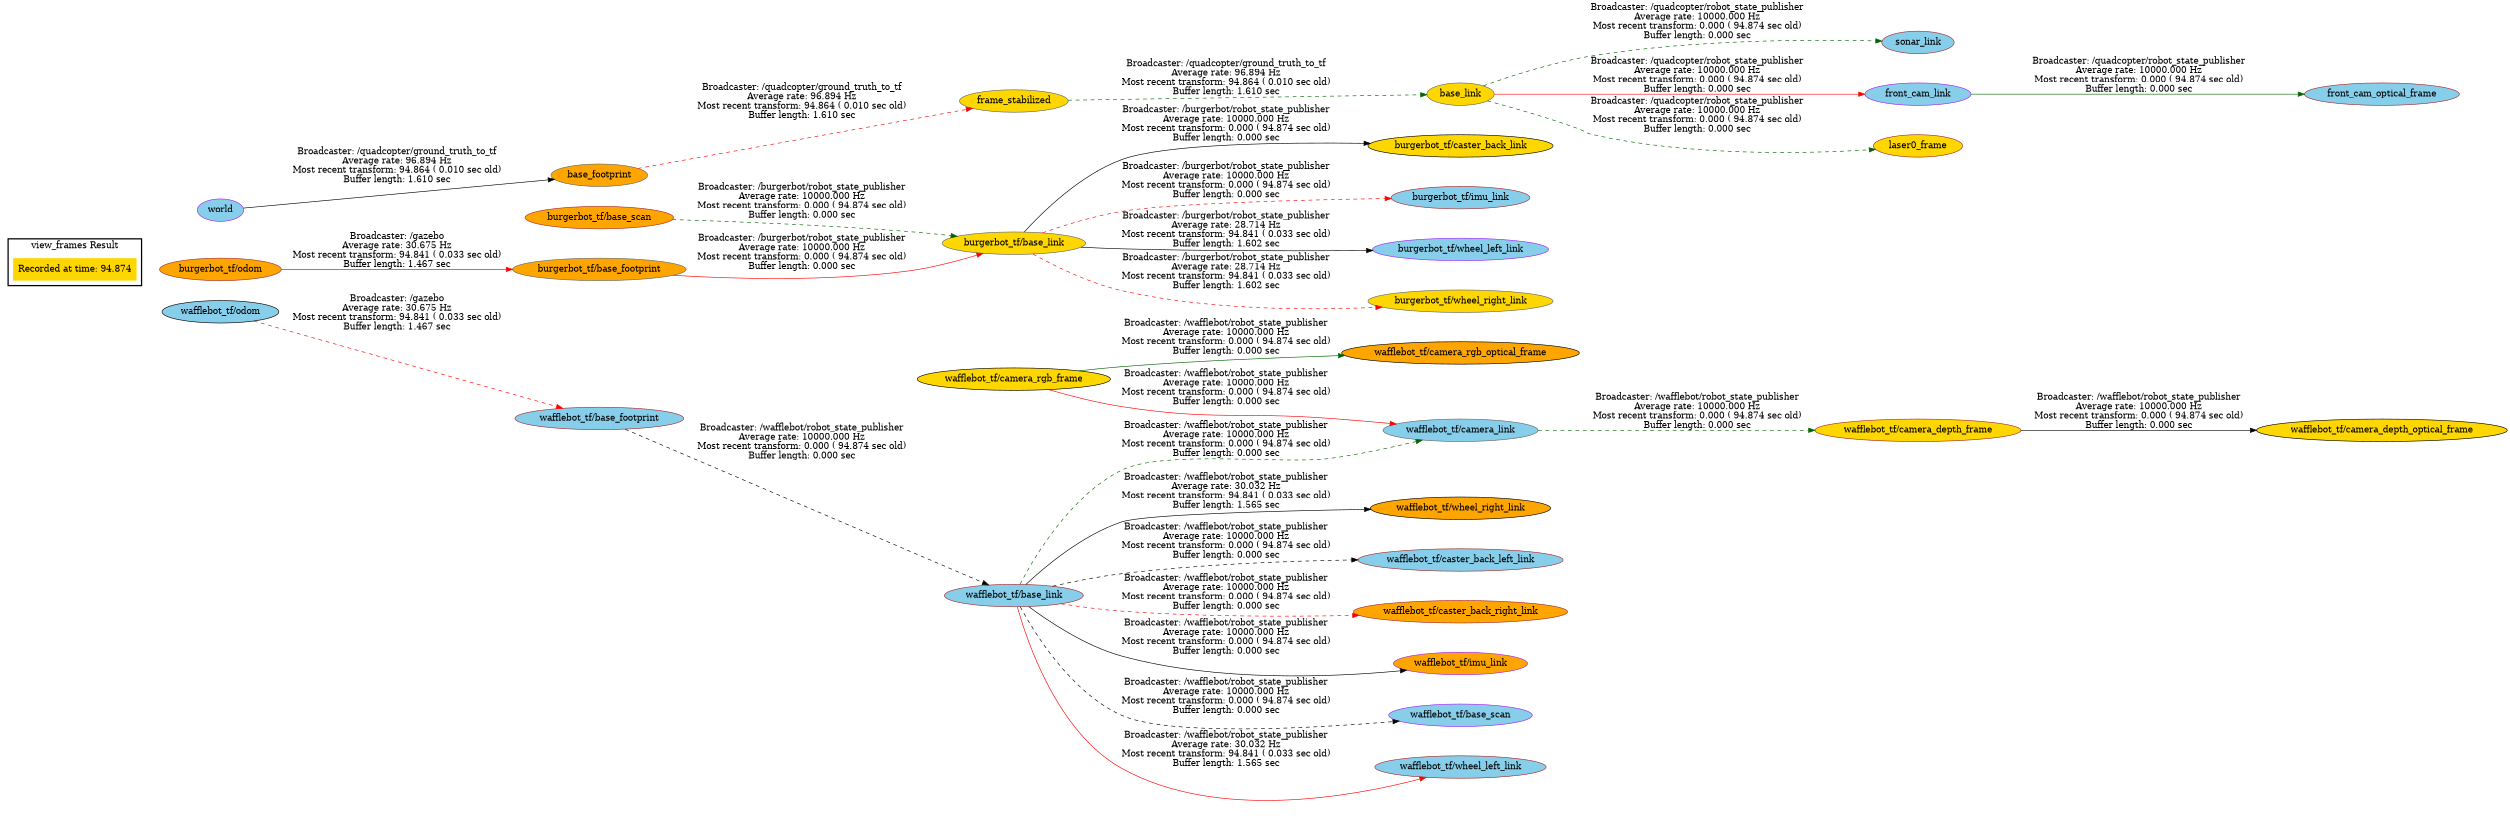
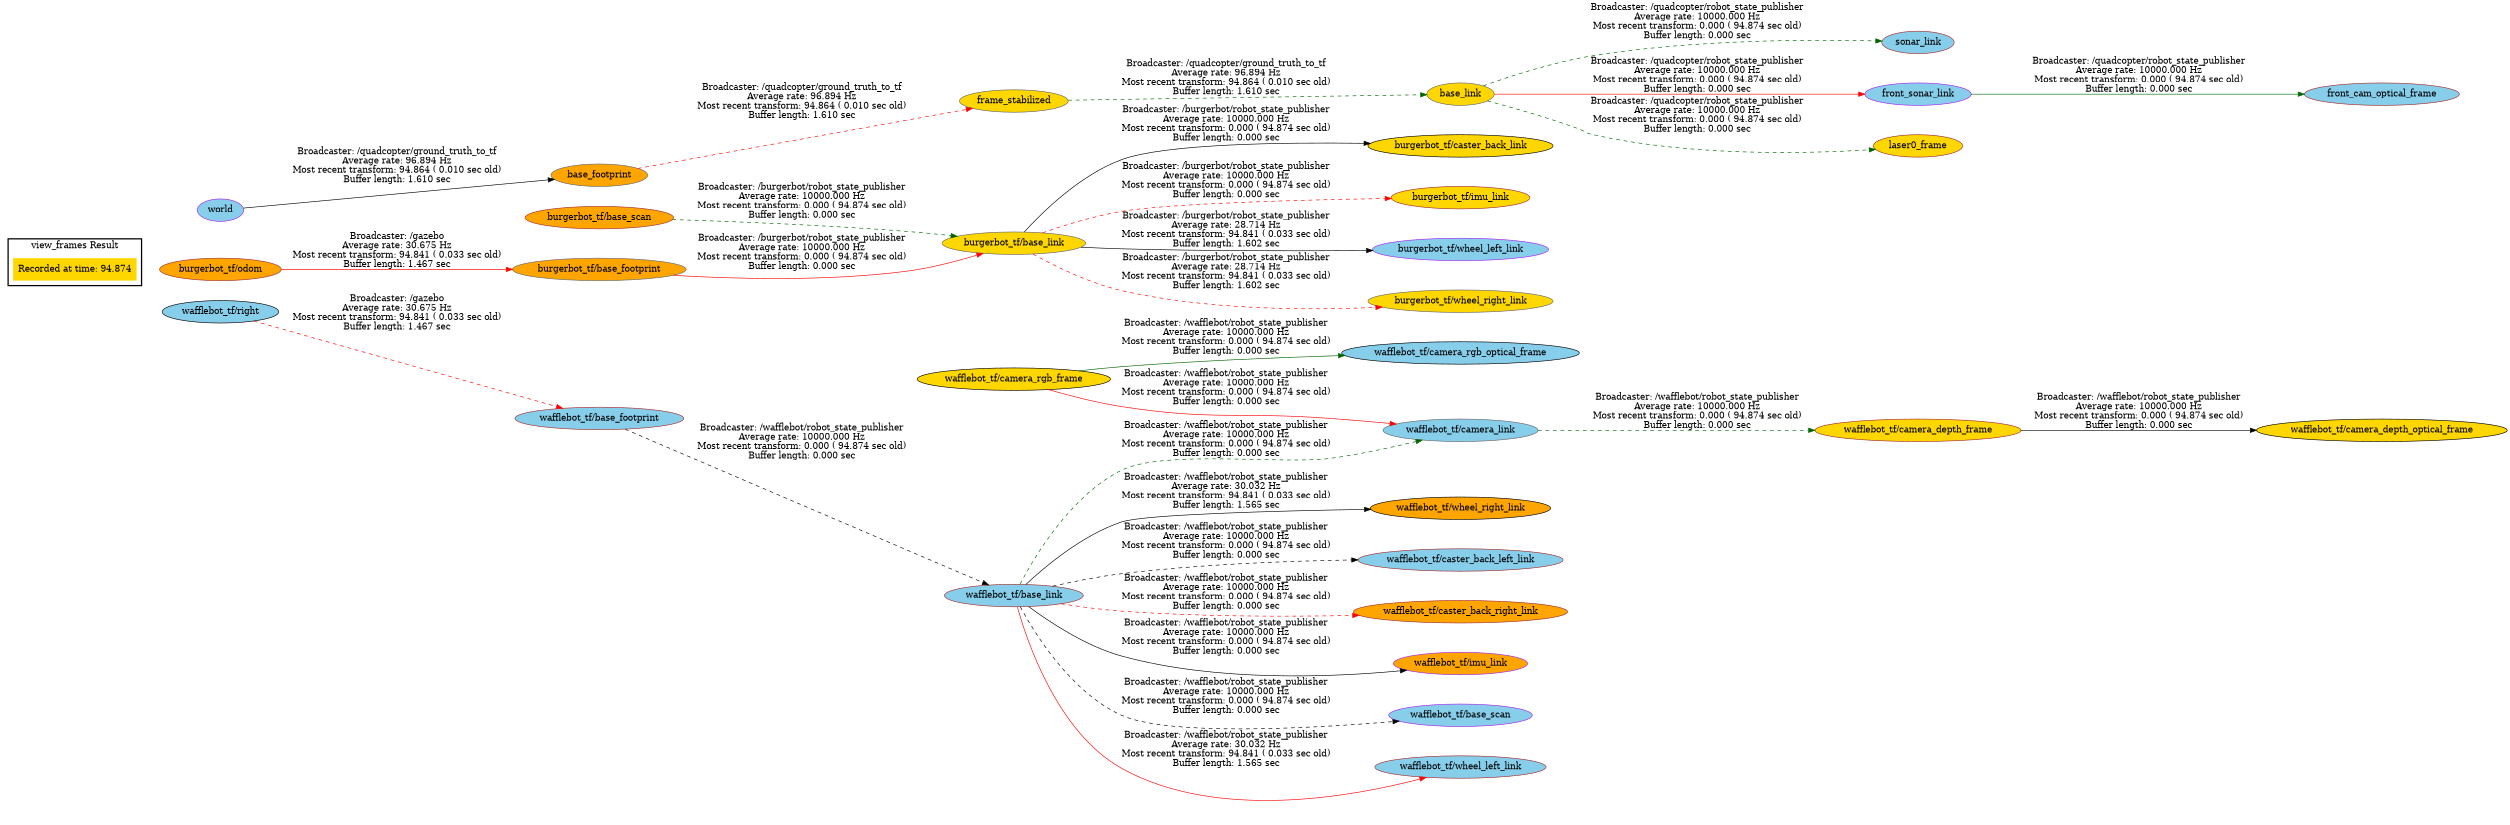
node "front_cam_link": label "front_cam_link" -> "front_sonar_link"
node "burgerbot_tf/imu_link": fillcolor skyblue -> gold
node "wafflebot_tf/odom": label "wafflebot_tf/odom" -> "wafflebot_tf/right"
node "wafflebot_tf/camera_rgb_optical_frame": fillcolor orange -> skyblue
